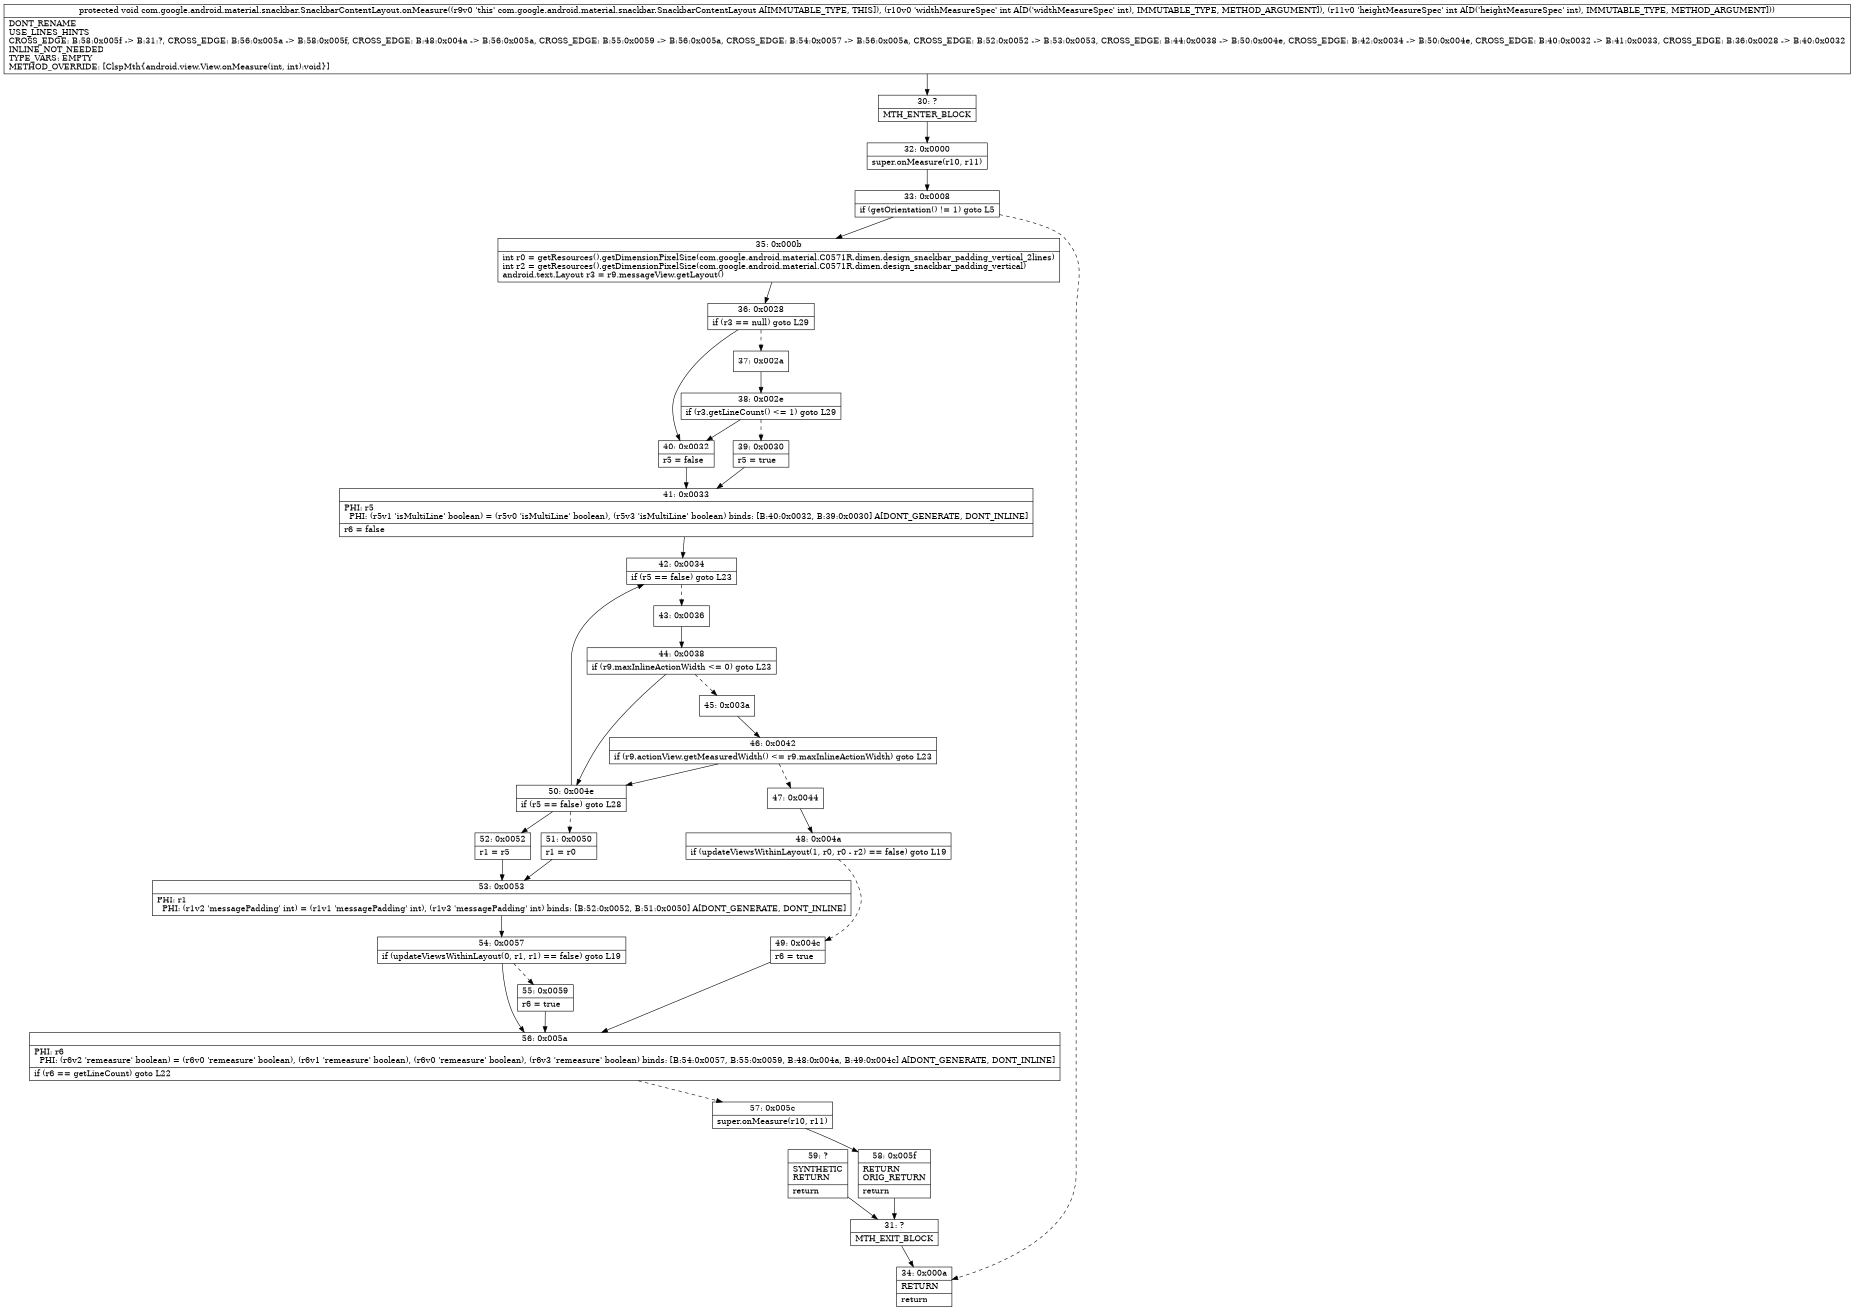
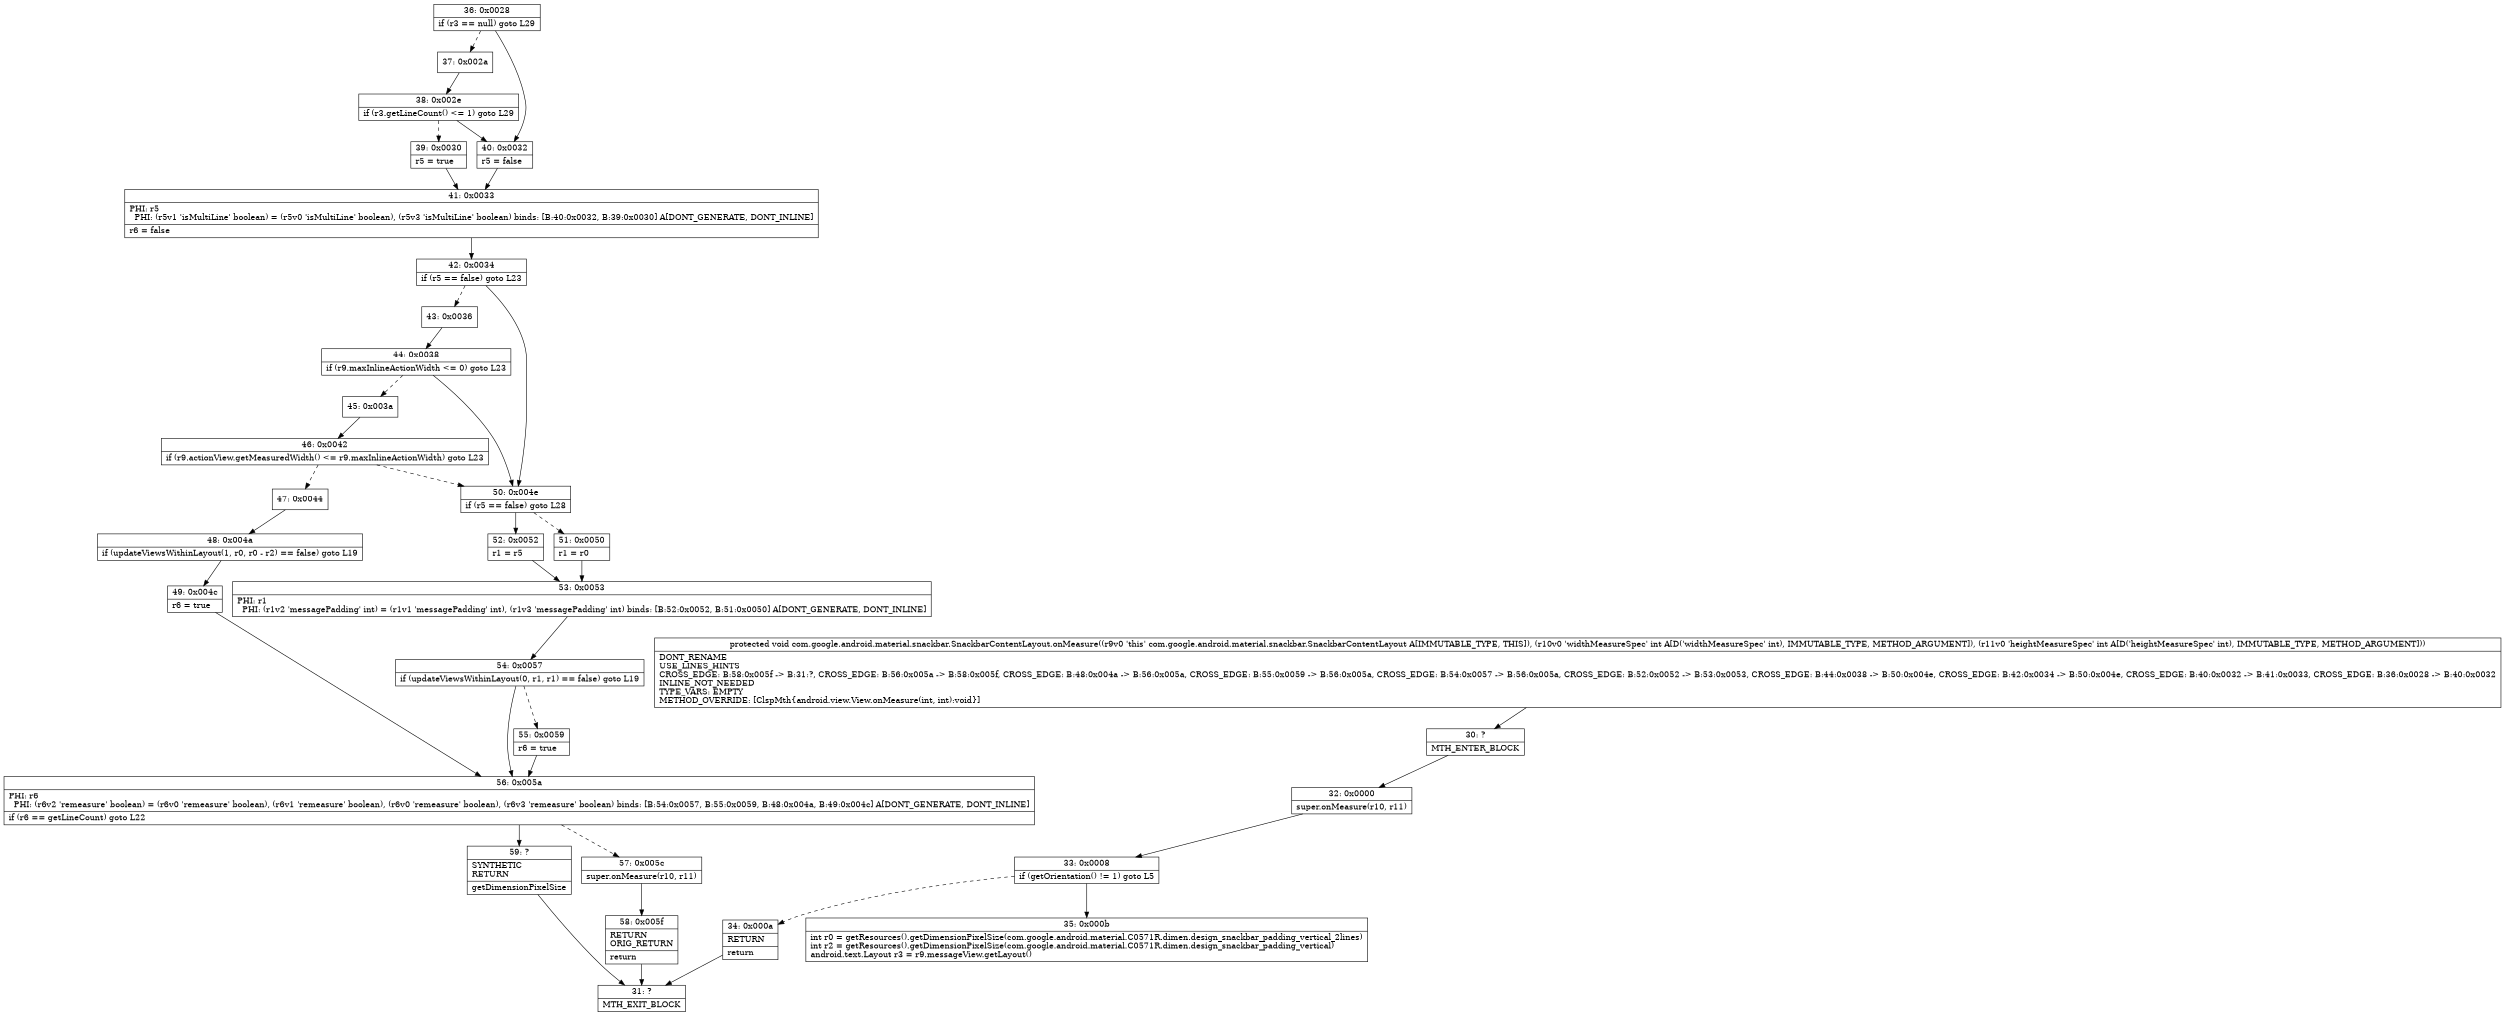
edge "35: 0x000b" -> "36: 0x0028": removed
edge "50: 0x004e" -> "42: 0x0034": reversed
edge "46: 0x0042" -> "50: 0x004e": style solid -> dashed
edge "56: 0x005a" -> "59: ?": added
edge "48: 0x004a" -> "49: 0x004c": style dashed -> solid
node "59: ?": text "return" -> "getDimensionPixelSize"
edge "31: ?" -> "34: 0x000a": reversed
